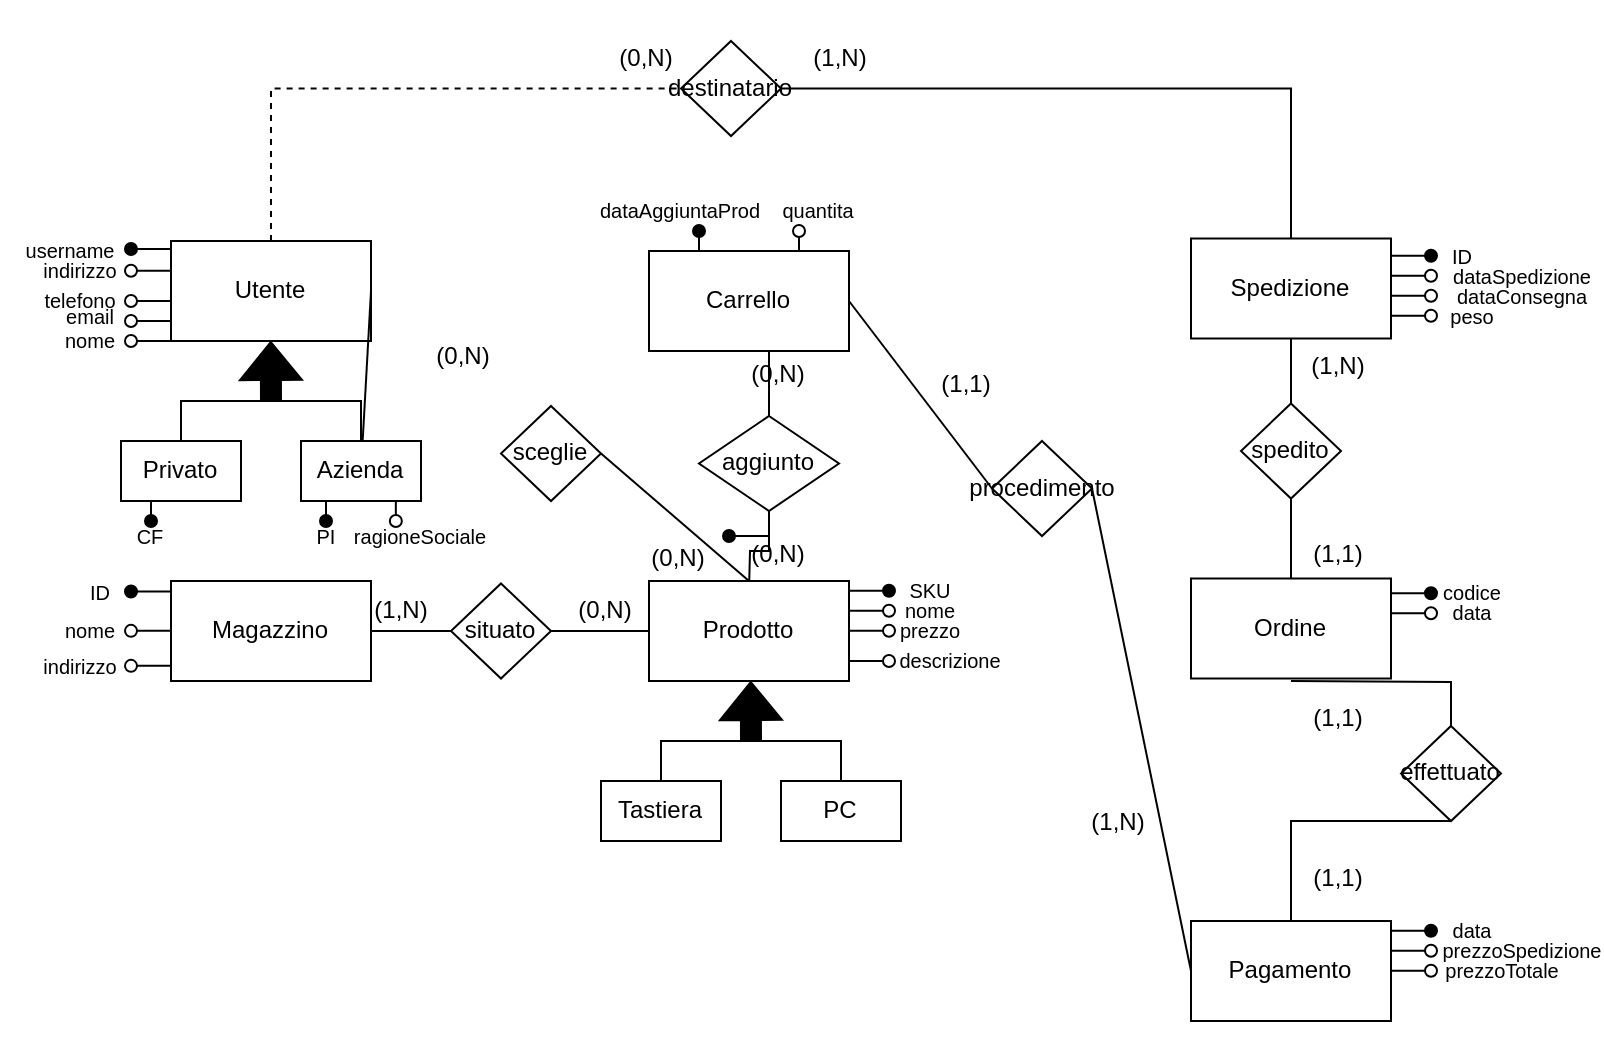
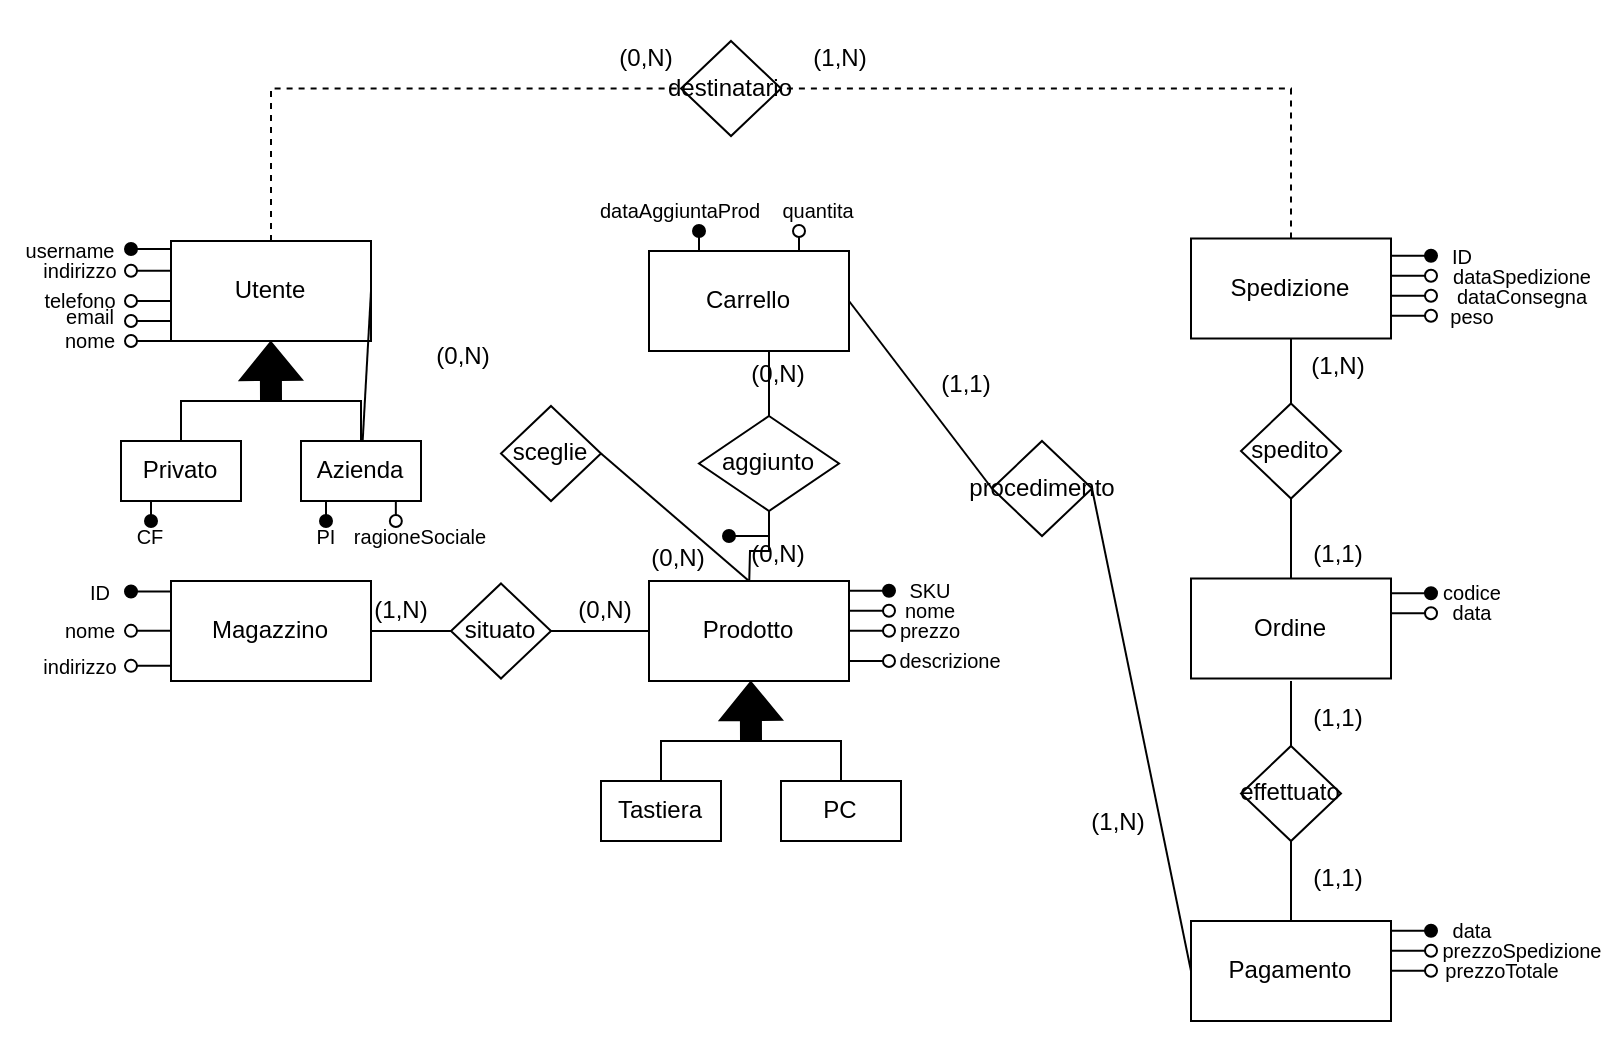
edge "destinatario" -- "Spedizione": style solid -> dashed
node "effettuato": moved (1451, 774) -> (1291, 794)
